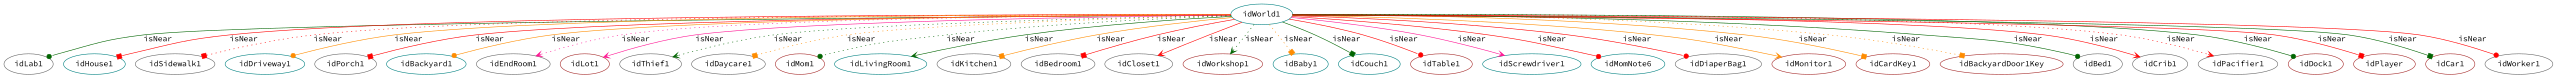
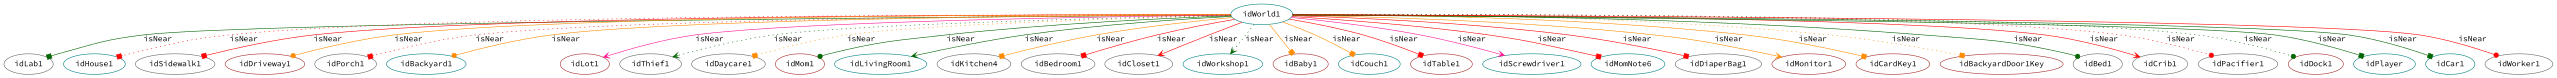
edge "idWorld1" -> "idPacifier1": arrowhead vee -> dot
edge "idWorld1" -> "idHouse1": style solid -> dotted
edge "idWorld1" -> "idSidewalk1": style dotted -> solid
edge "idWorld1" -> "idDock1": style solid -> dotted
edge "idWorld1" -> "idLab1": arrowhead dot -> box
edge "idWorld1" -> "idPlayer": color red -> darkgreen
edge "idWorld1" -> "idPorch1": style solid -> dotted
edge "idWorld1" -> "idMom1": style dotted -> solid
edge "idWorld1" -> "idDiaperBag1": arrowhead dot -> box
edge "idWorld1" -> "idMomNote6": arrowhead dot -> box
edge "idWorld1" -> "idTable1": arrowhead dot -> box
edge "idWorld1" -> "idCouch1": color darkgreen -> darkorange
edge "idWorld1" -> "idBaby1": style dotted -> solid
node "idDriveway1": color teal -> brown
node "idEndRoom1": removed
node "idKitchen1": label "idKitchen1" -> "idKitchen4"
node "idWorkshop1": color brown -> teal
node "idBaby1": color teal -> brown
node "idPlayer": color brown -> teal
node "idCar1": color brown -> teal
